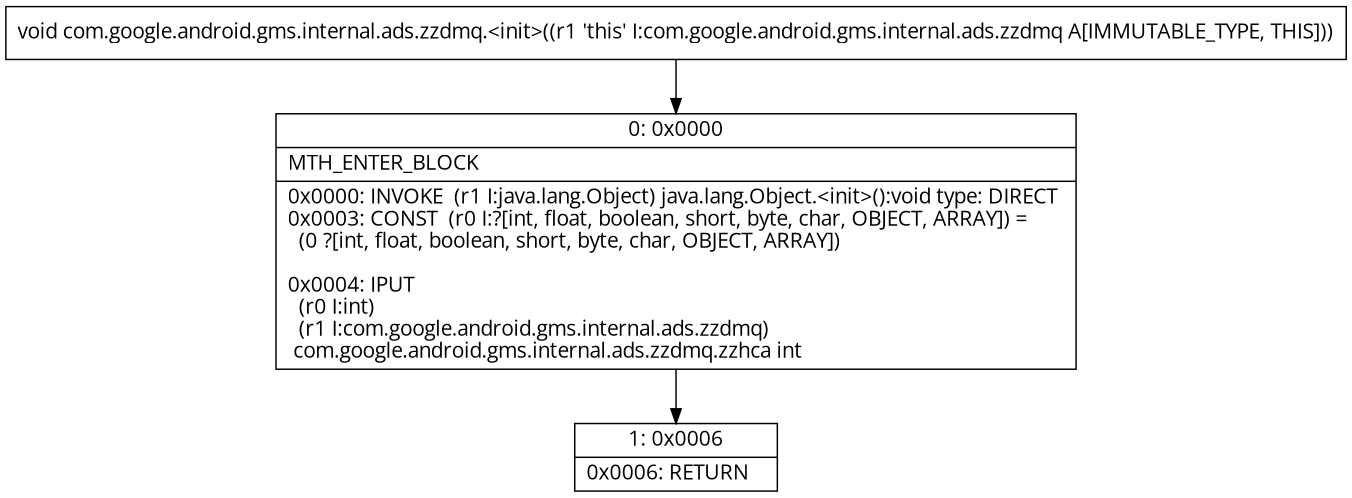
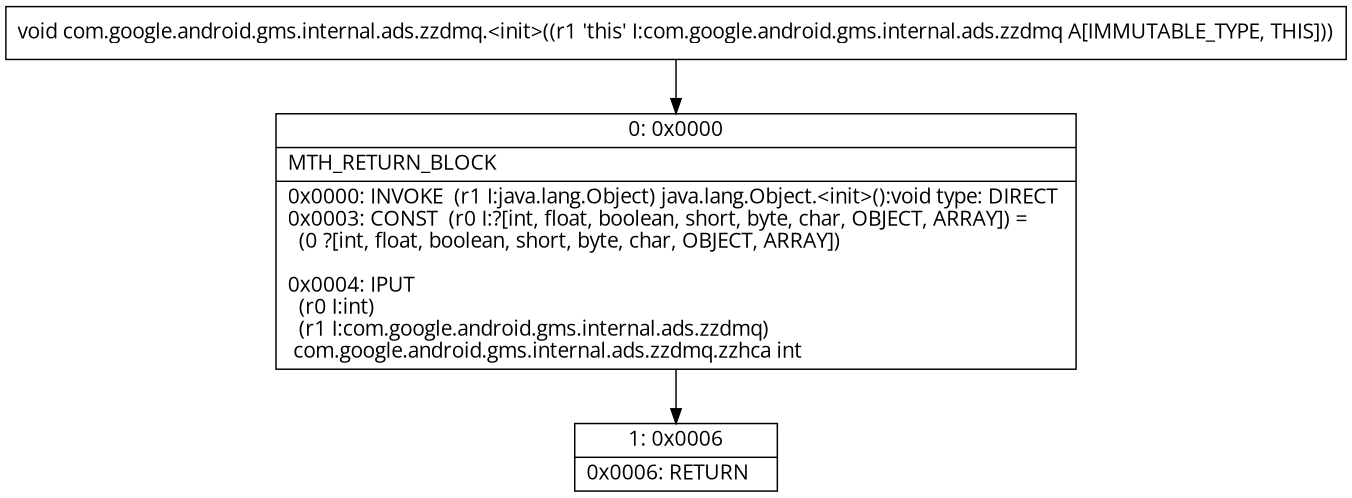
node "0: 0x0000": text "MTH_ENTER_BLOCK" -> "MTH_RETURN_BLOCK"
